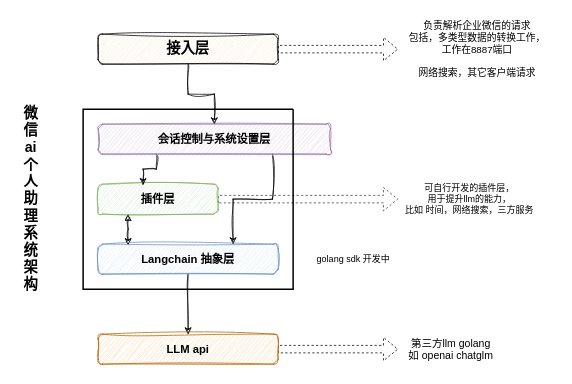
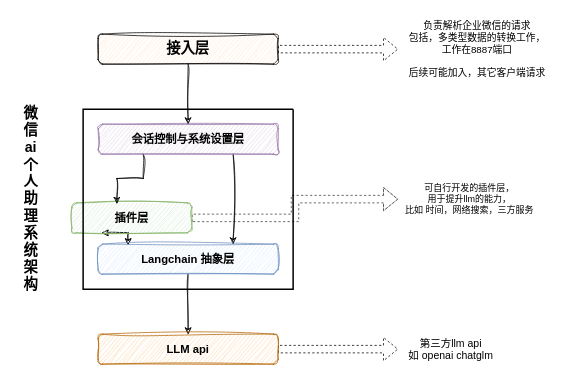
node "负责解析企业微信的请求包括，多类型数据的转换工作，工作在8887端口网络搜索，其它客户端请求": label "负责解析企业微信的请求包括，多类型数据的转换工作，工作在8887端口网络搜索，其它客户端请求" -> "负责解析企业微信的请求包括，多类型数据的转换工作，工作在8887端口后续可能加入，其它客户端请求"
node "会话控制与系统设置层": size 233x30 -> 180x30
node "插件层": moved (158, 199) -> (132, 218)
node "golang sdk 开发中": removed
node "第三方llm golang 如 openai chatglm": label "第三方llm golang 如 openai chatglm" -> "第三方llm api 如 openai chatglm"
